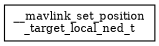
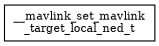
node "__mavlink_set_position _target_local_ned_t": label "__mavlink_set_position _target_local_ned_t" -> "__mavlink_set_mavlink _target_local_ned_t"
